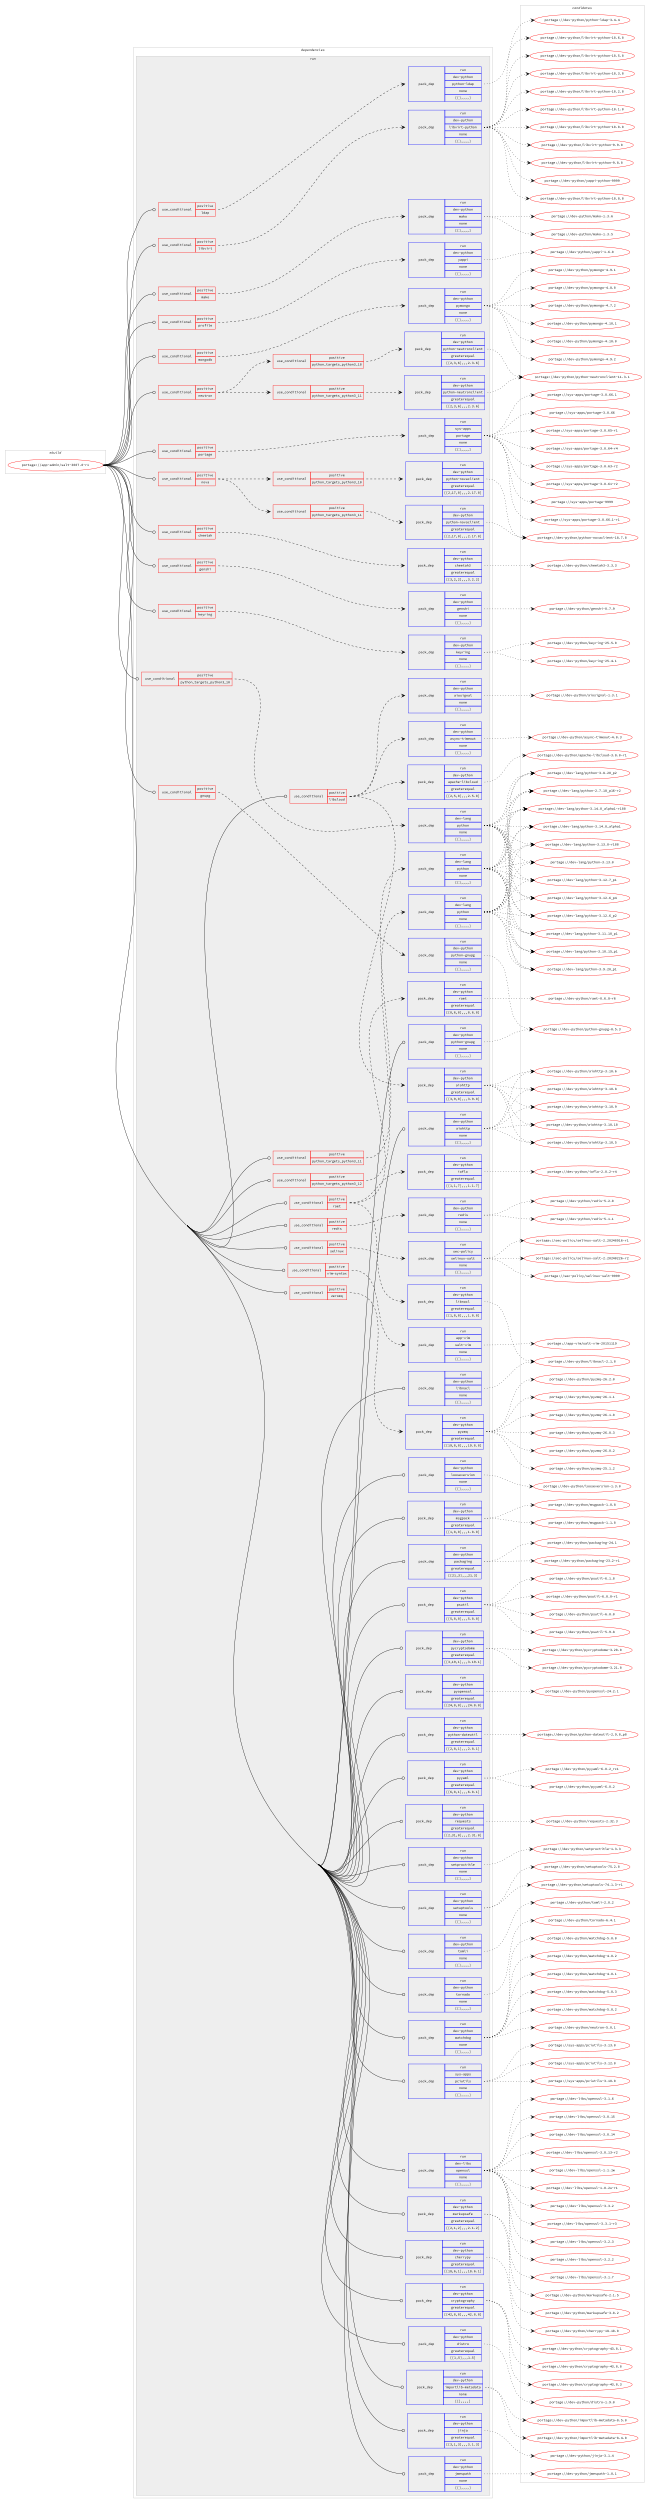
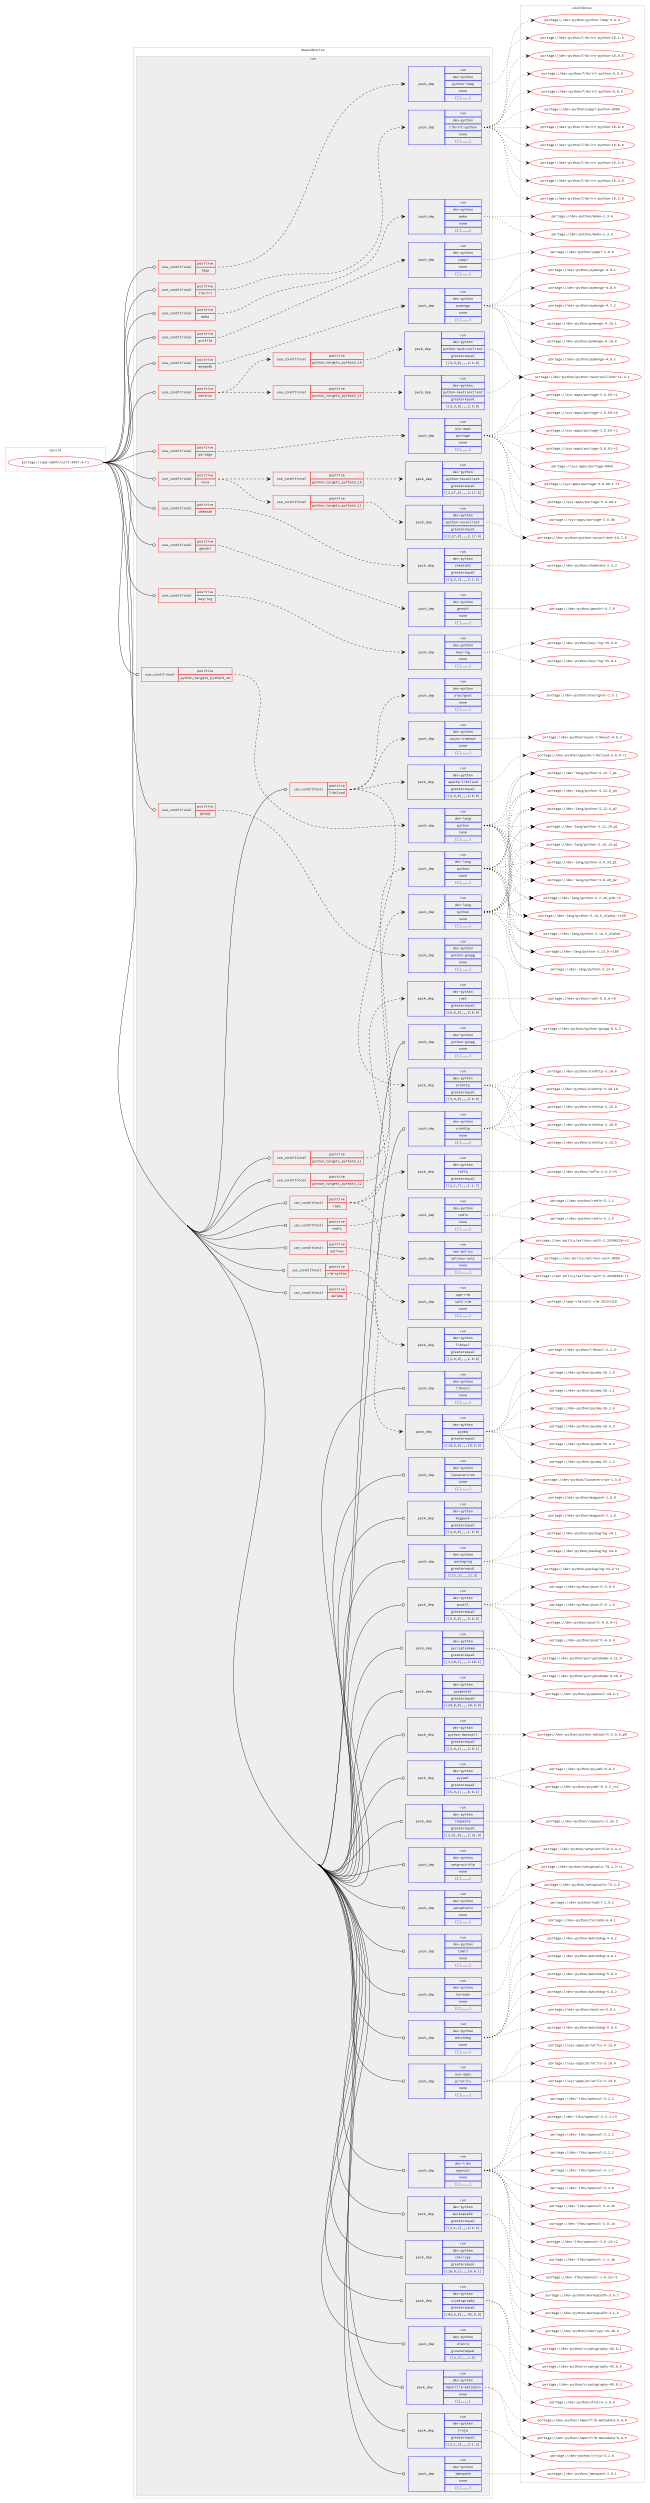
node "portage://dev-python/packaging-24.0": added
